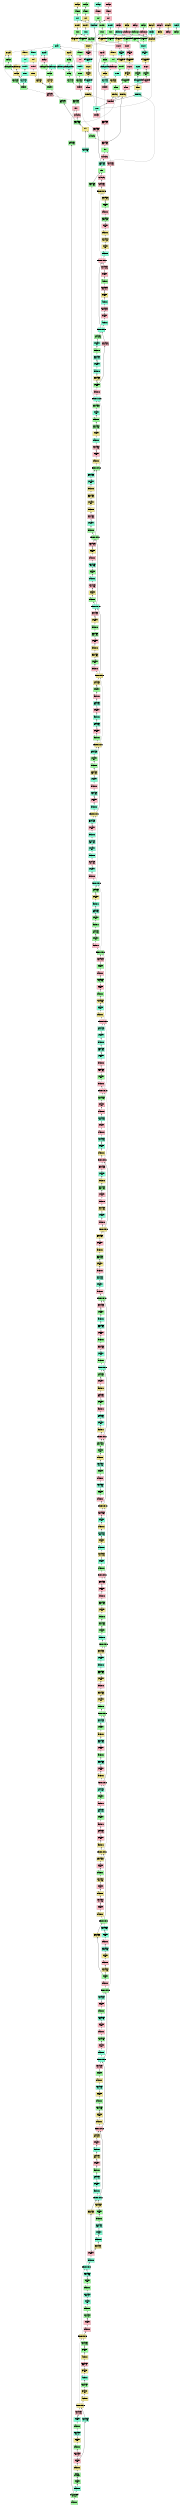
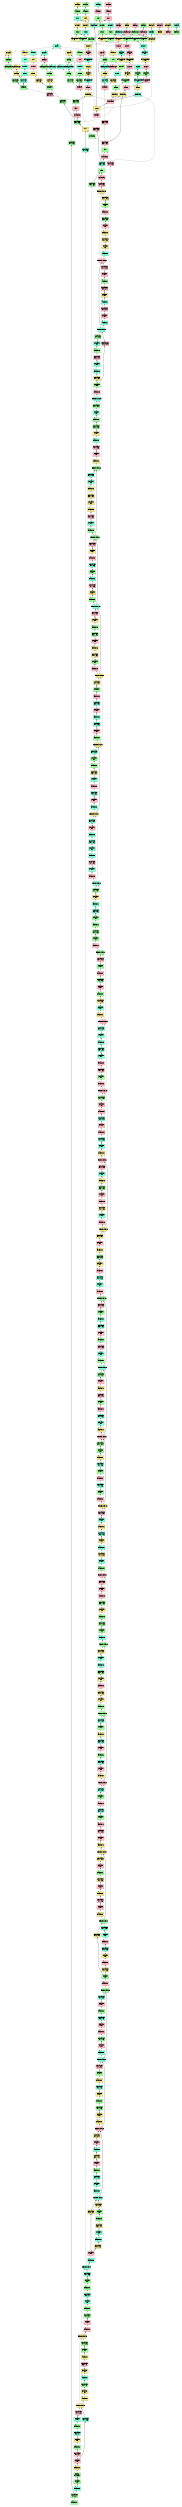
node "Custom": fillcolor aquamarine -> khaki
node "Convolution 1x1/2, 2048": label "Convolution 1x1/2, 2048" -> "SoftmaxOutput 1x1/2, 2048"
node "Convolution 3x3/2, 512": fillcolor aquamarine -> lightpink
node "Convolution 3x3/2, 128": fillcolor aquamarine -> khaki
node "FullyConnected 7x7/2, 64": label "FullyConnected 7x7/2, 64" -> "Convolution 7x7/2, 64"
